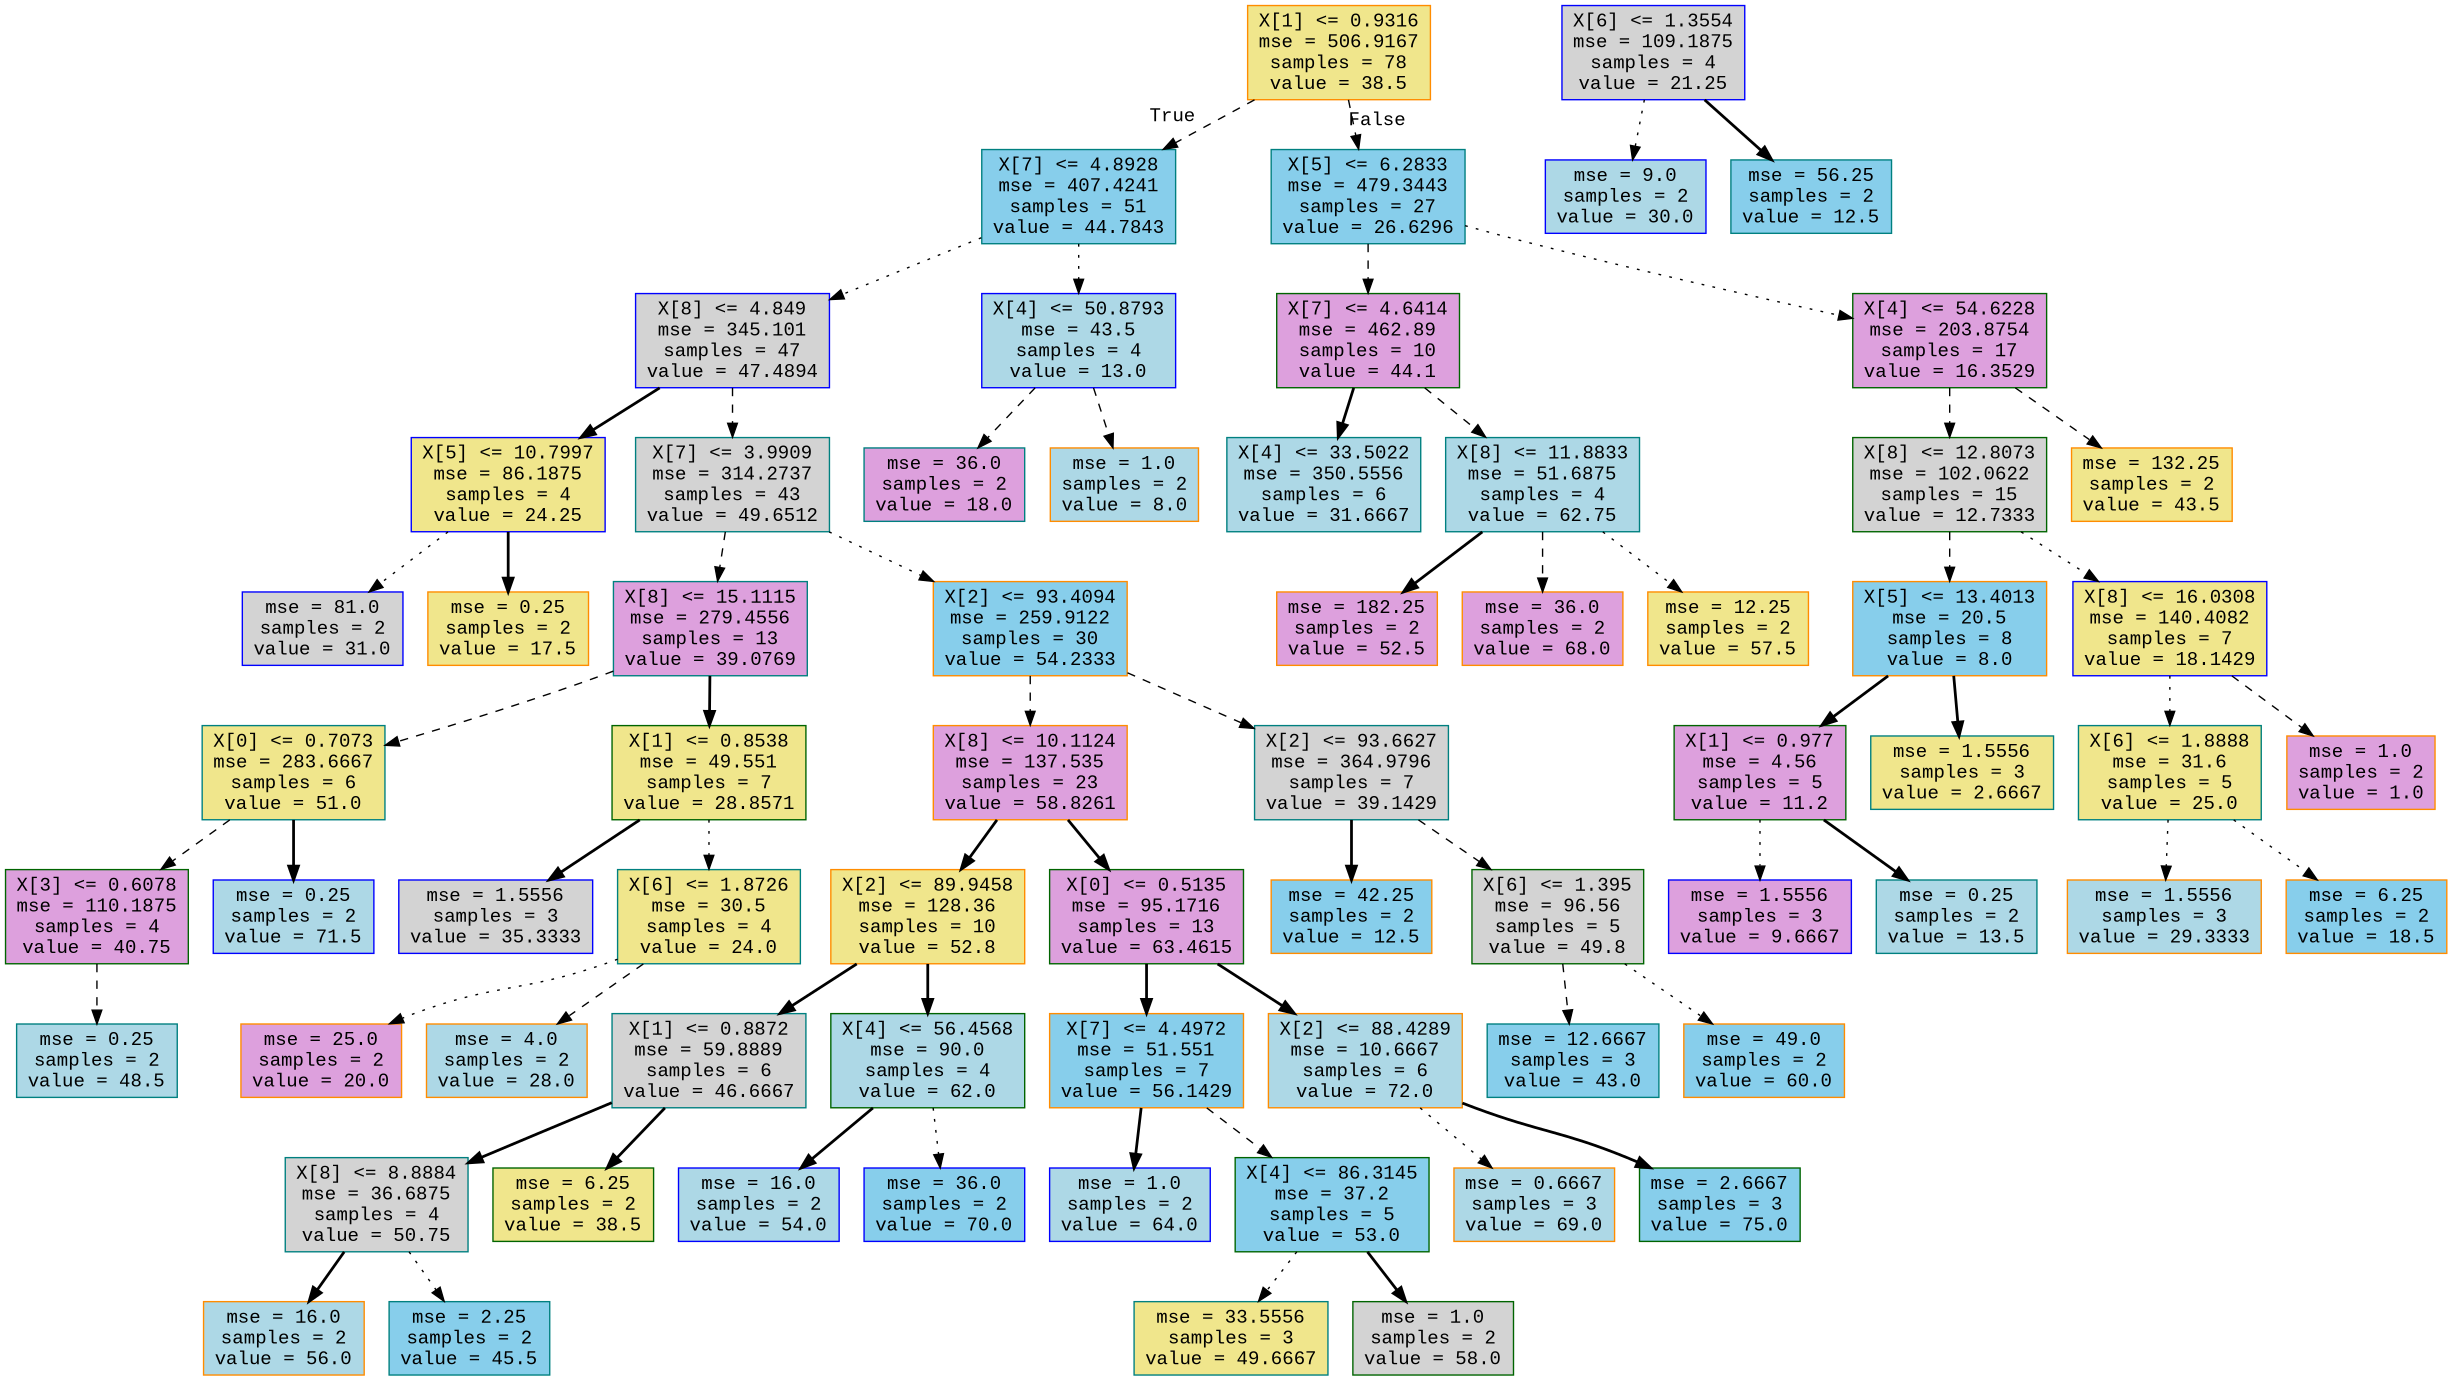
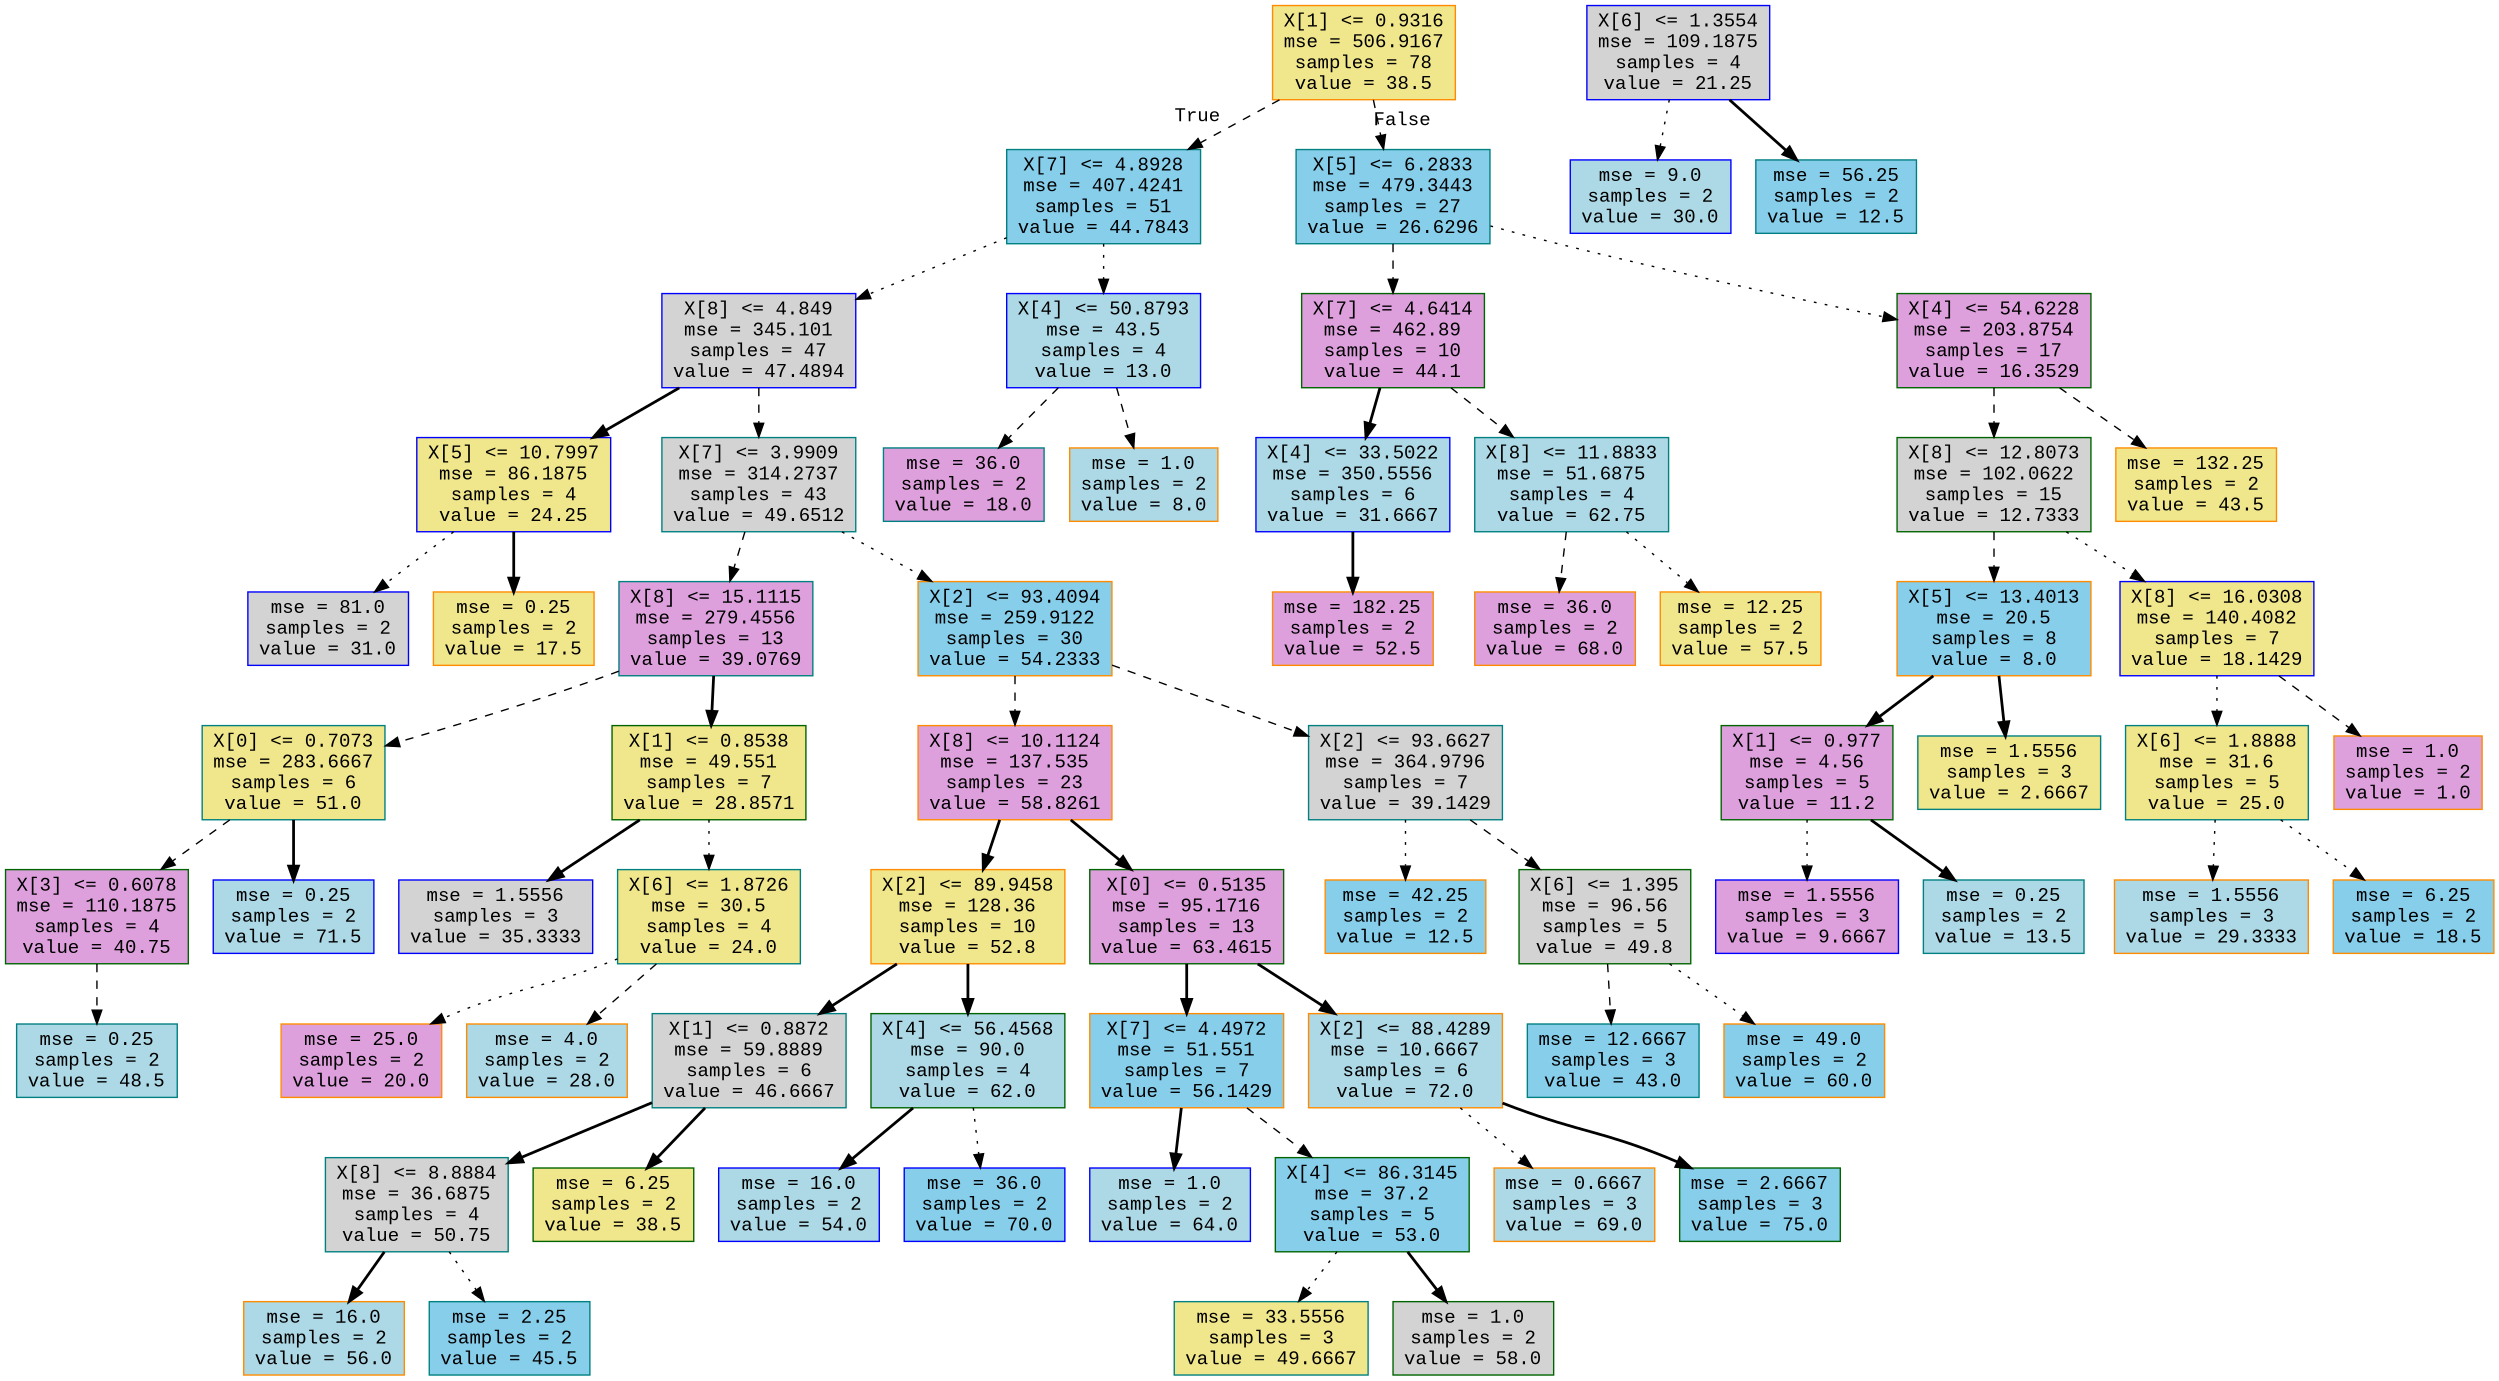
node "X[4] <= 33.5022 mse = 350.5556 samples = 6 value = 31.6667": color teal -> blue
edge "X[8] <= 11.8833 mse = 51.6875 samples = 4 value = 62.75" -> "mse = 182.25 samples = 2 value = 52.5": now "X[4] <= 33.5022 mse = 350.5556 samples = 6 value = 31.6667" -> "mse = 182.25 samples = 2 value = 52.5"
edge "X[2] <= 93.6627 mse = 364.9796 samples = 7 value = 39.1429" -> "mse = 42.25 samples = 2 value = 12.5": style bold -> dotted
